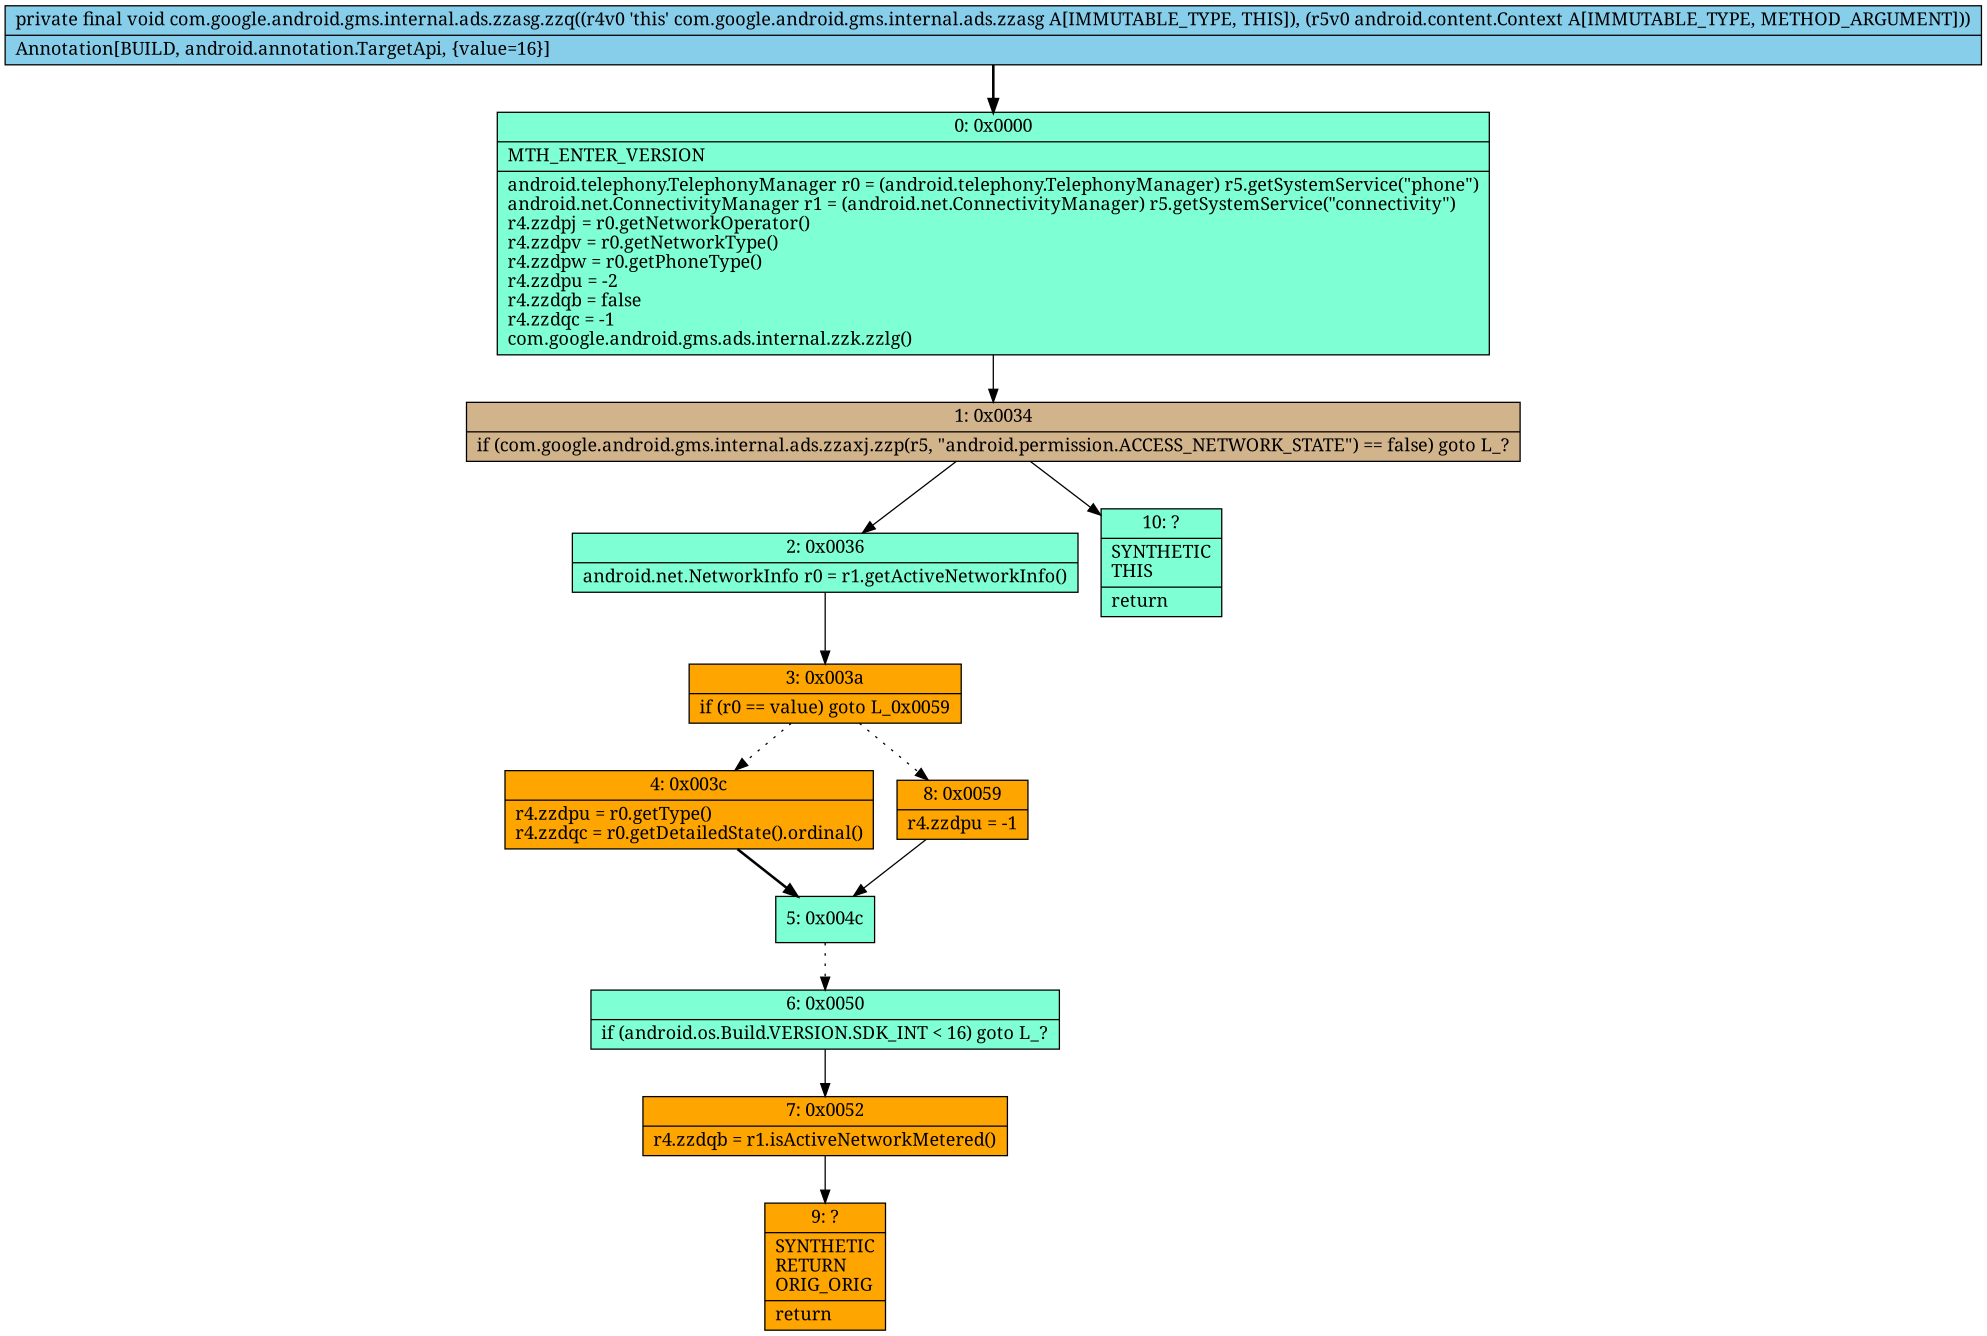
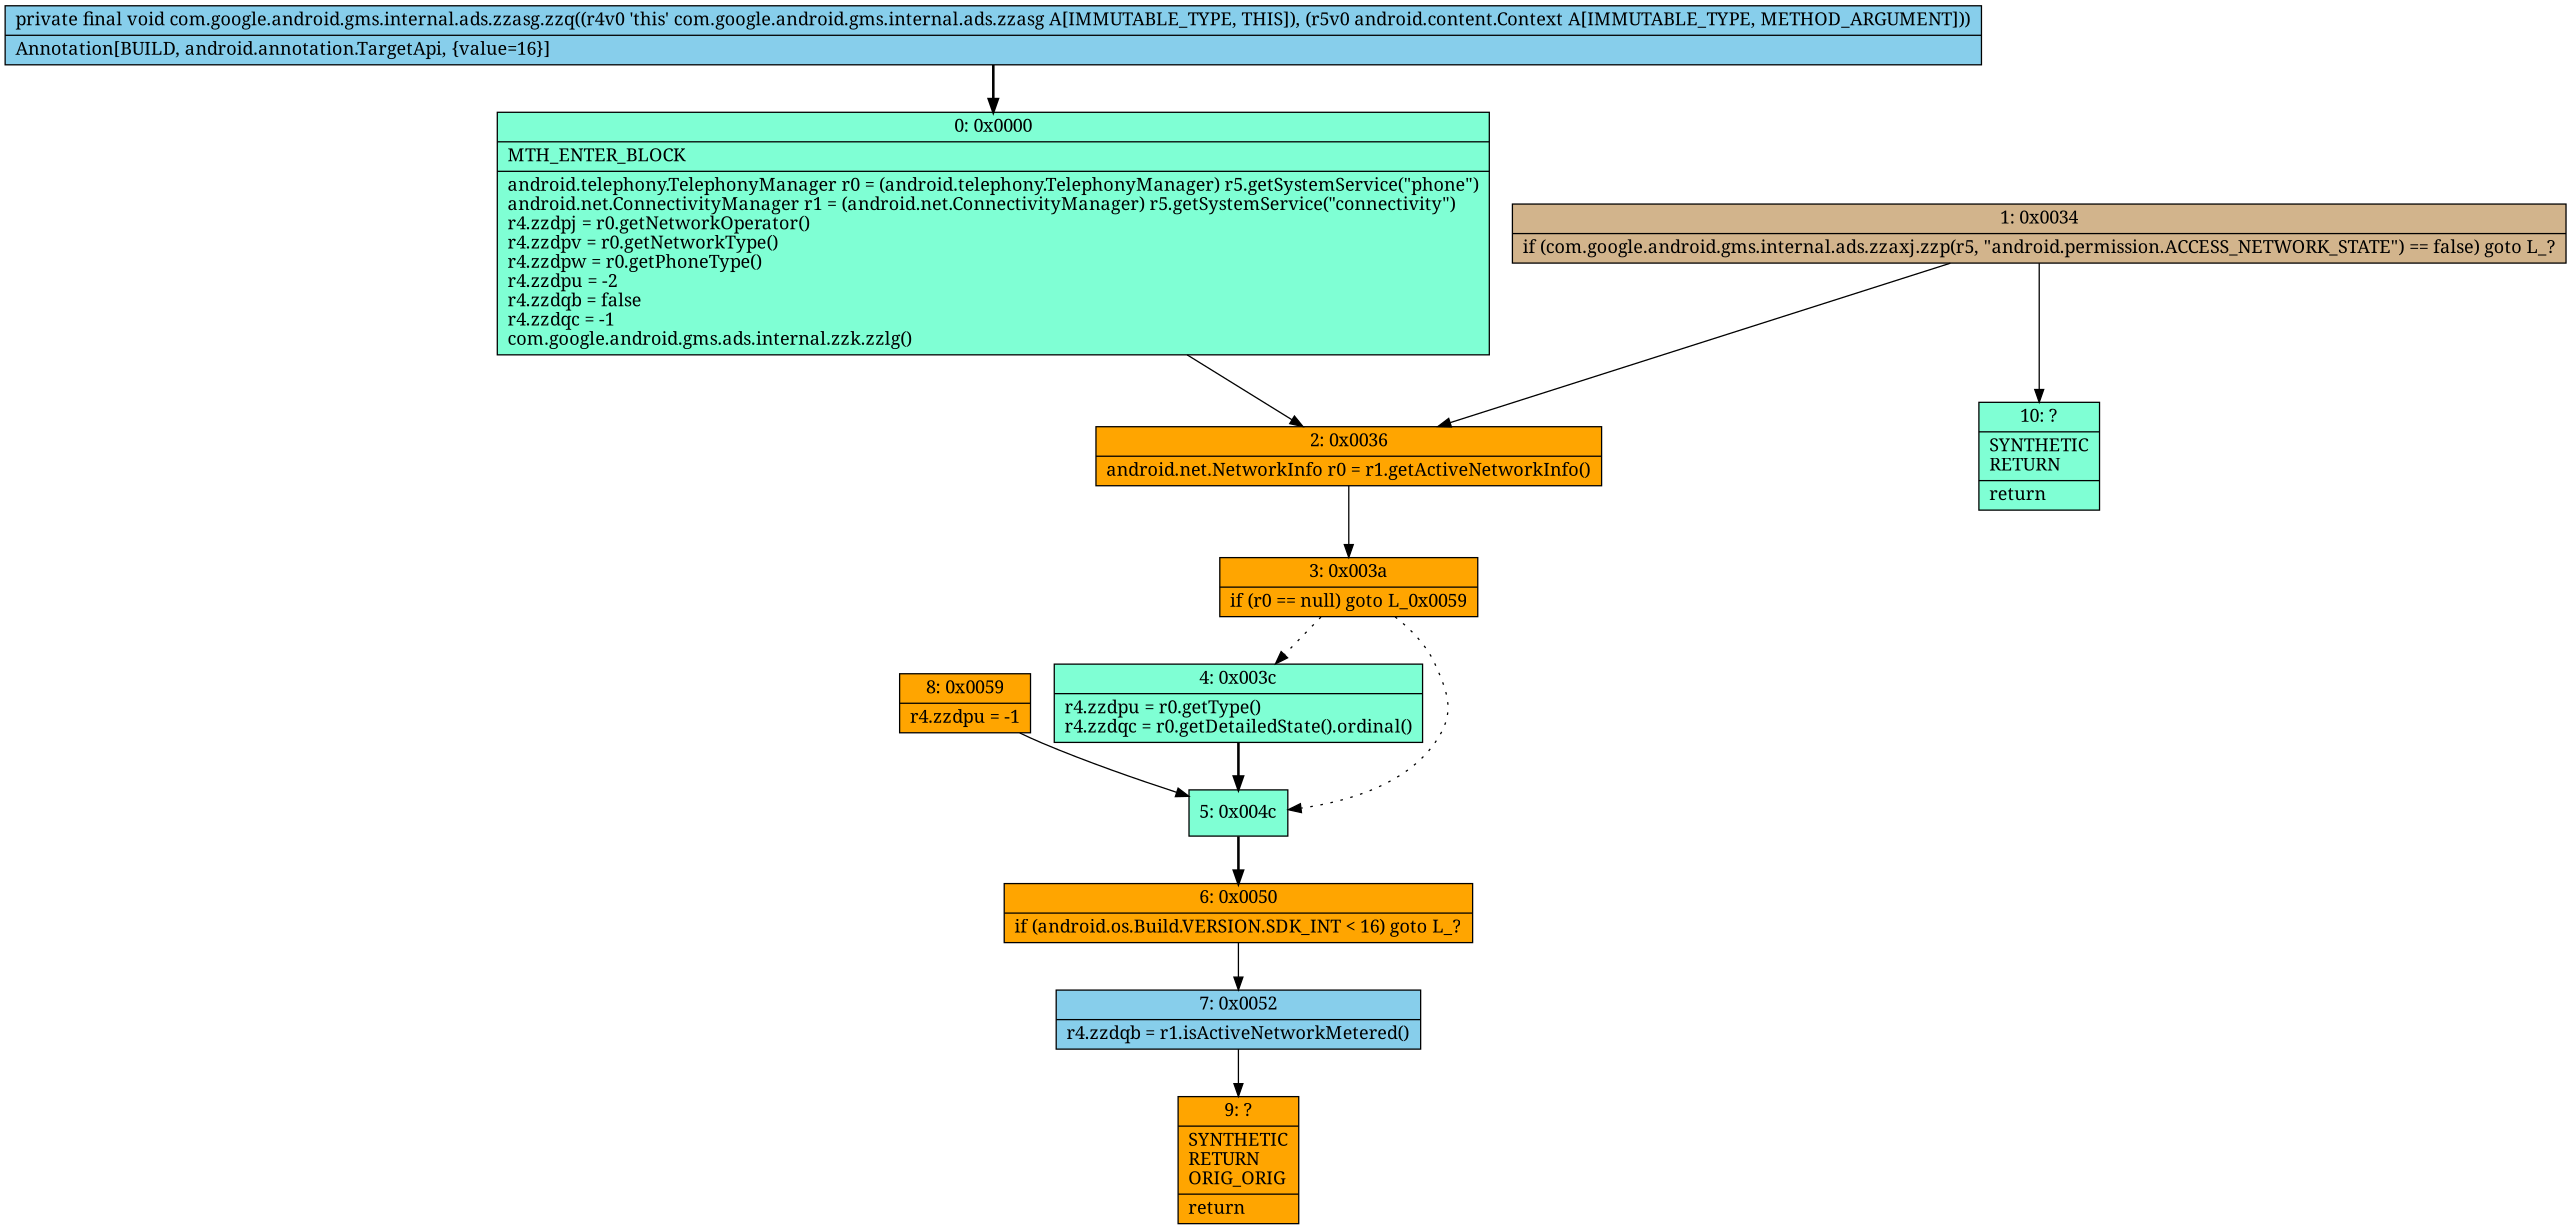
node "0: 0x0000": text "MTH_ENTER_VERSION" -> "MTH_ENTER_BLOCK"
edge "0: 0x0000" -> "1: 0x0034": now "0: 0x0000" -> "2: 0x0036"
node "2: 0x0036": fillcolor aquamarine -> orange
node "10: ?": text "THIS" -> "RETURN"
node "3: 0x003a": text "if (r0 == value) goto L_0x0059" -> "if (r0 == null) goto L_0x0059"
edge "3: 0x003a" -> "8: 0x0059": now "3: 0x003a" -> "5: 0x004c"
node "4: 0x003c": fillcolor orange -> aquamarine
edge "5: 0x004c" -> "6: 0x0050": style dotted -> bold
node "6: 0x0050": fillcolor aquamarine -> orange
node "7: 0x0052": fillcolor orange -> skyblue
